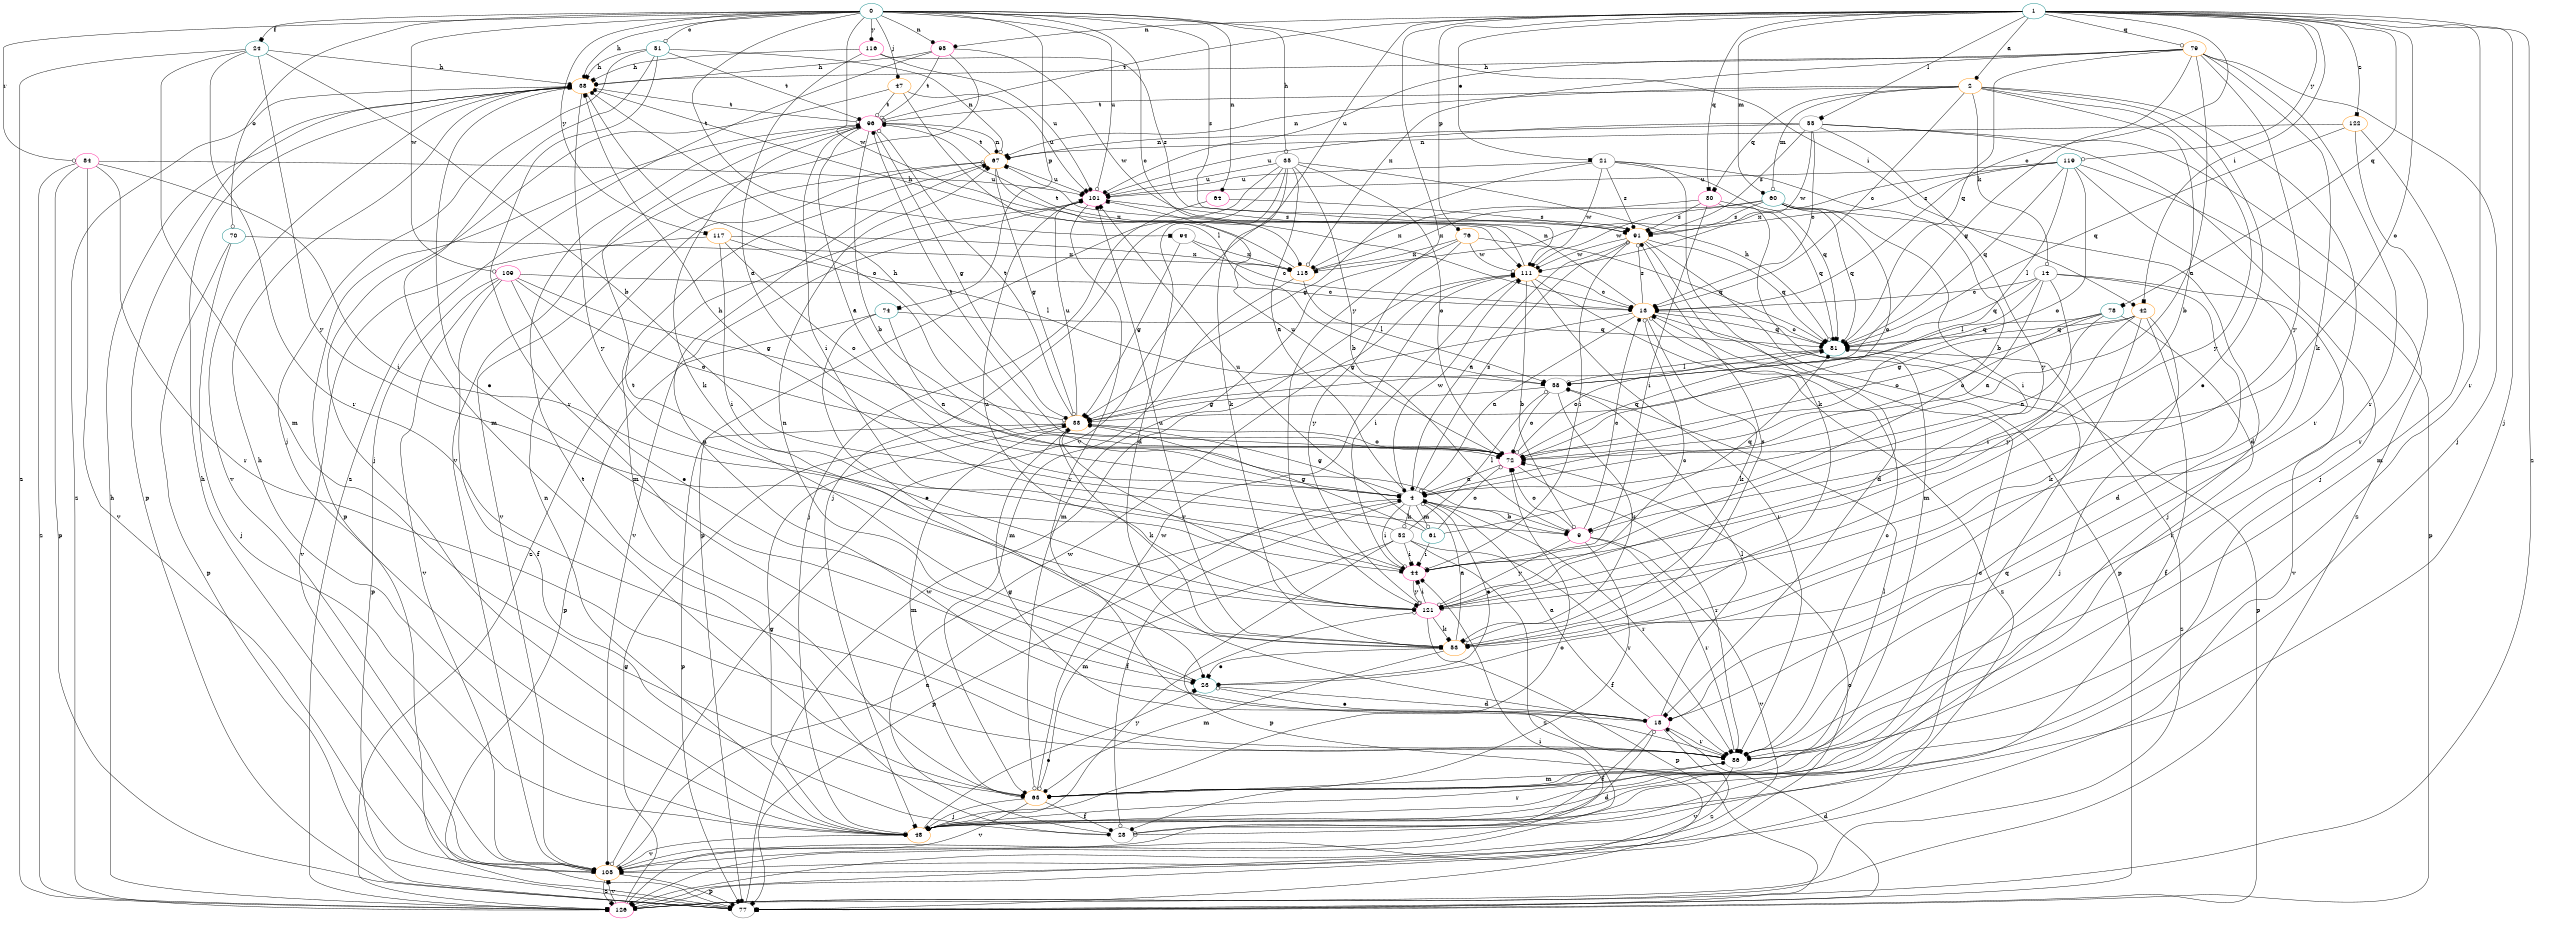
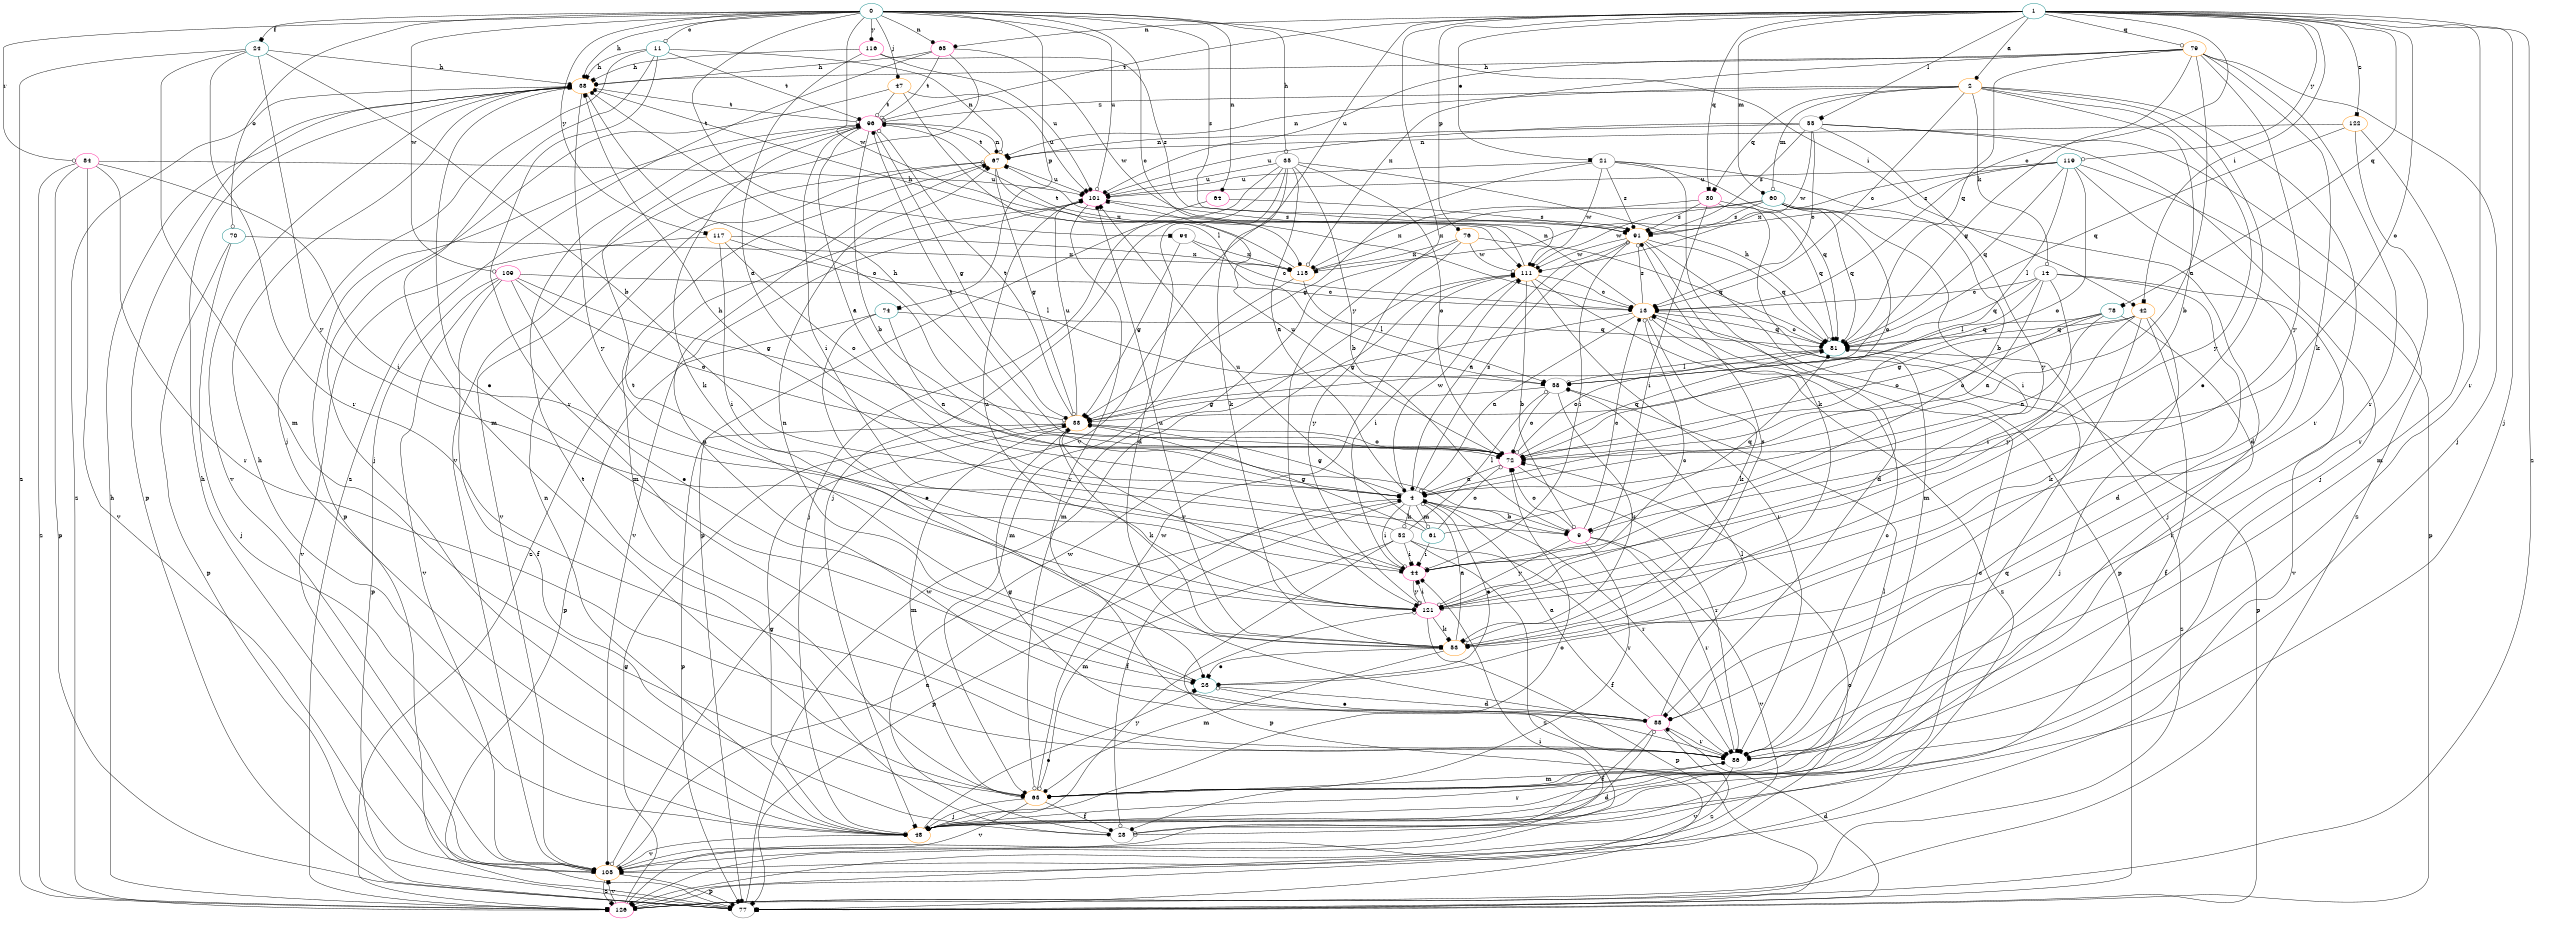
node "51": label "51" -> "11"
node "95": label "95" -> "65"
edge "2" -> "96": label "t" -> "z"
node "18": label "18" -> "88"
